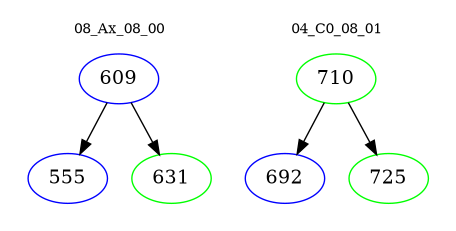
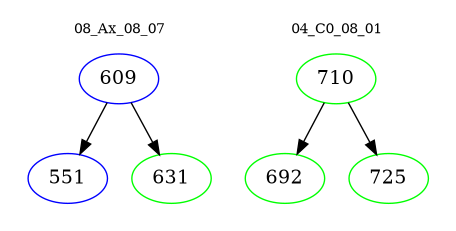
cluster "08_Ax_08_00": label "08_Ax_08_00" -> "08_Ax_08_07"
node "555": label "555" -> "551"
node "692": color blue -> green
